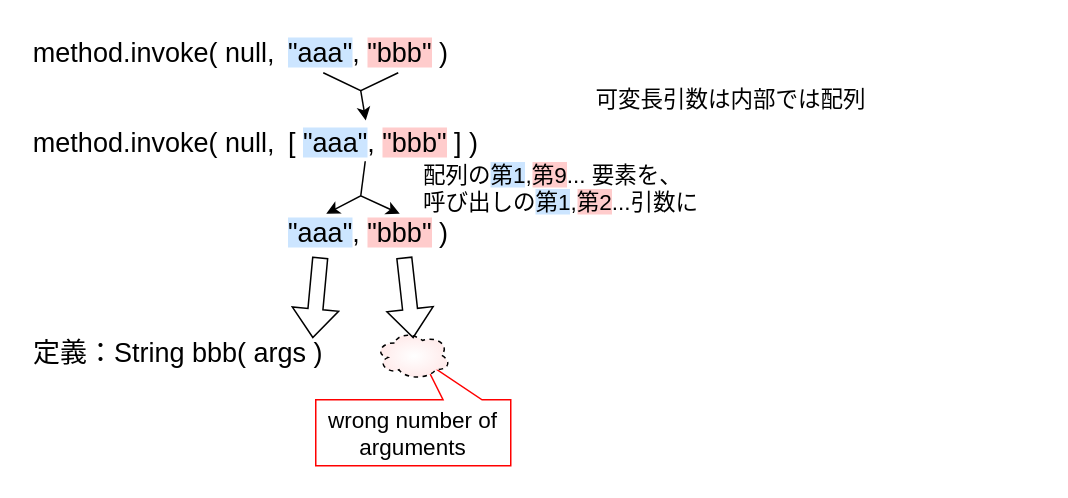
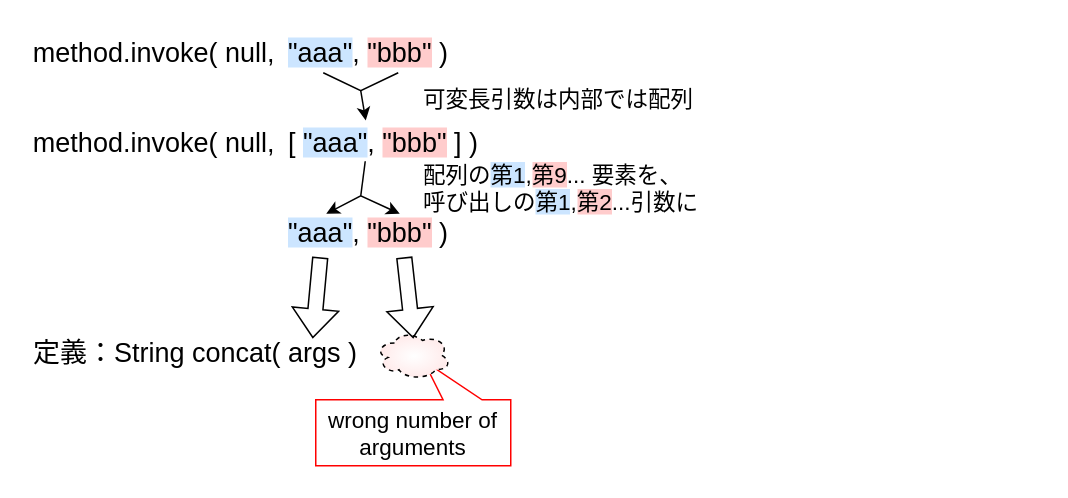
node "可変長引数は内部では配列": moved (751, 98) -> (578, 98)
node "定義：String bbb( args )": label "定義：String bbb( args )" -> "定義：String concat( args )"
